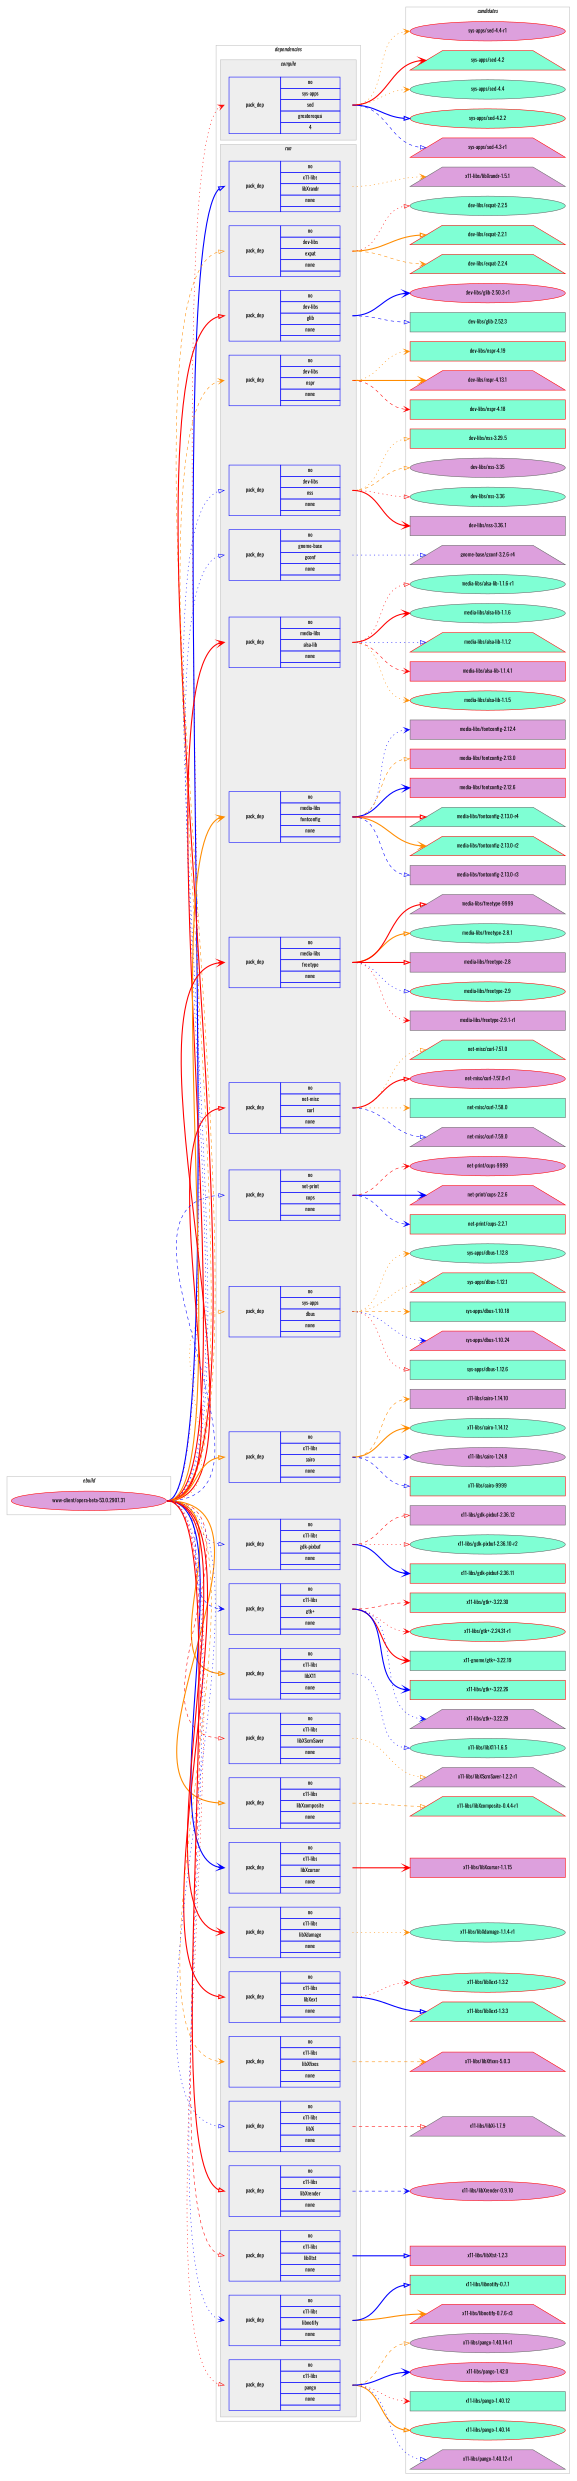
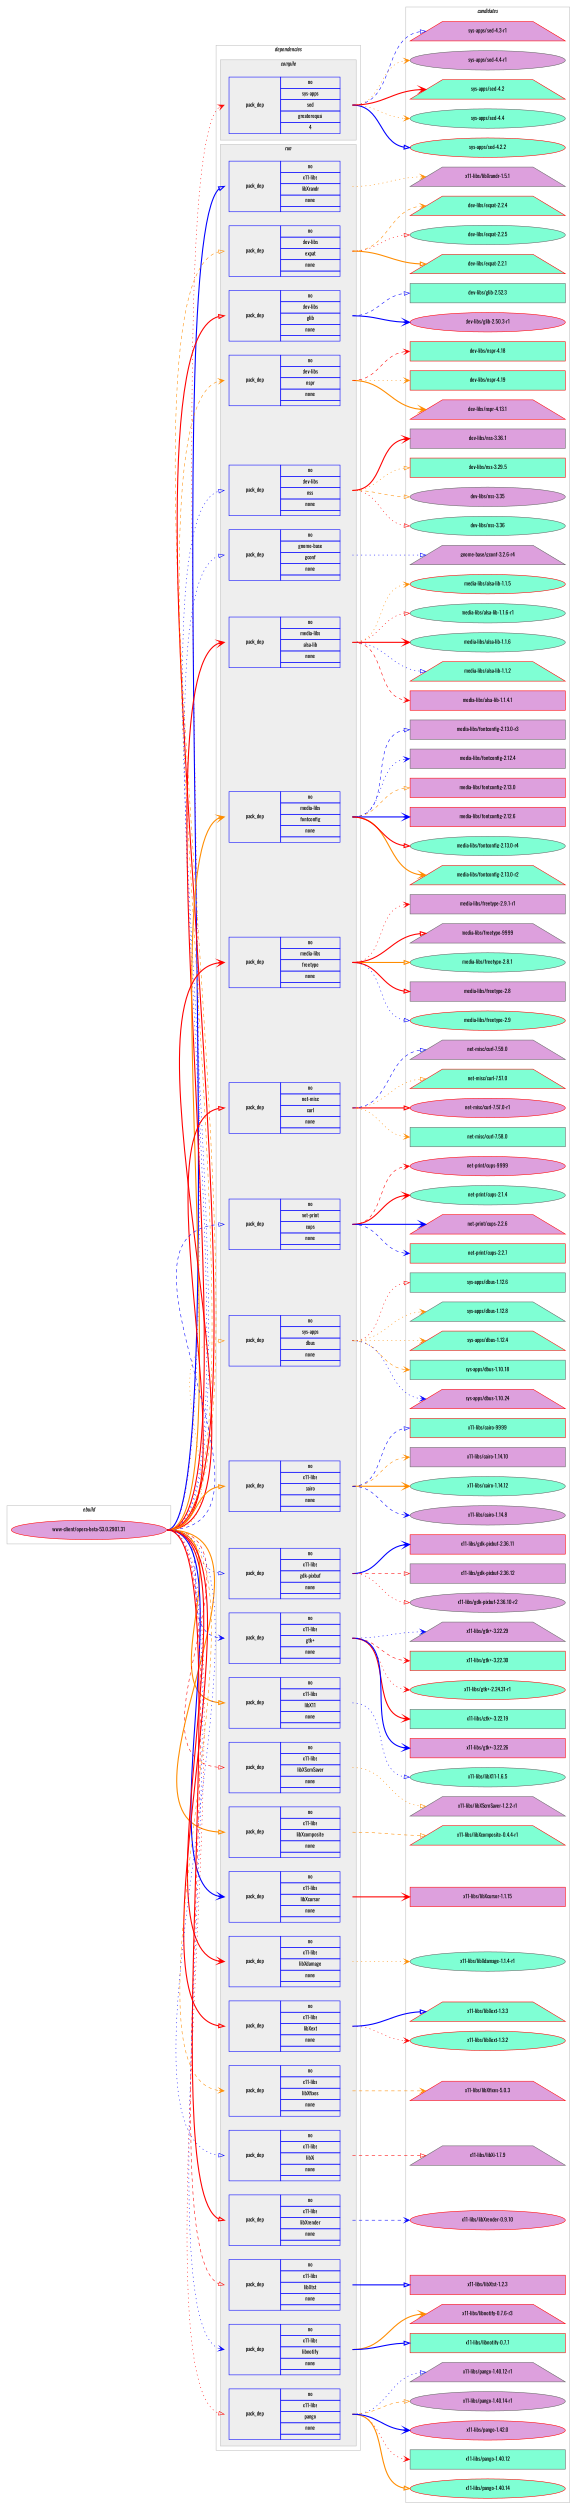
node "sys-apps/sed-4.4-r1": color red -> gray40
node "media-libs/fontconfig-2.13.0-r4": shape trapezium -> ellipse
node "net-print/cups-2.1.4": added
node "sys-apps/dbus-1.12.8": shape ellipse -> trapezium
node "sys-apps/dbus-1.12.1": label "sys-apps/dbus-1.12.1" -> "sys-apps/dbus-1.12.4"
node "x11-libs/cairo-1.24.8": label "x11-libs/cairo-1.24.8" -> "x11-libs/cairo-1.14.8"
node "x11-libs/gdk-pixbuf-2.36.10-r2": fillcolor aquamarine -> plum
node "x11-libs/gdk-pixbuf-2.36.11": fillcolor aquamarine -> plum
node "x11-gnome/gtk+-3.22.19": label "x11-gnome/gtk+-3.22.19" -> "x11-libs/gtk+-3.22.19"
node "x11-libs/gtk+-3.22.26": fillcolor aquamarine -> plum
